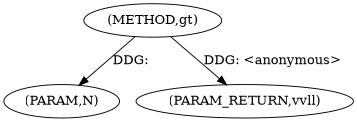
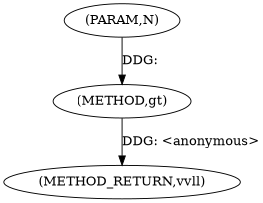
edge "(METHOD,gt)" -> "(PARAM,N)": reversed
node "(PARAM_RETURN,vvll)": label "(PARAM_RETURN,vvll)" -> "(METHOD_RETURN,vvll)"
